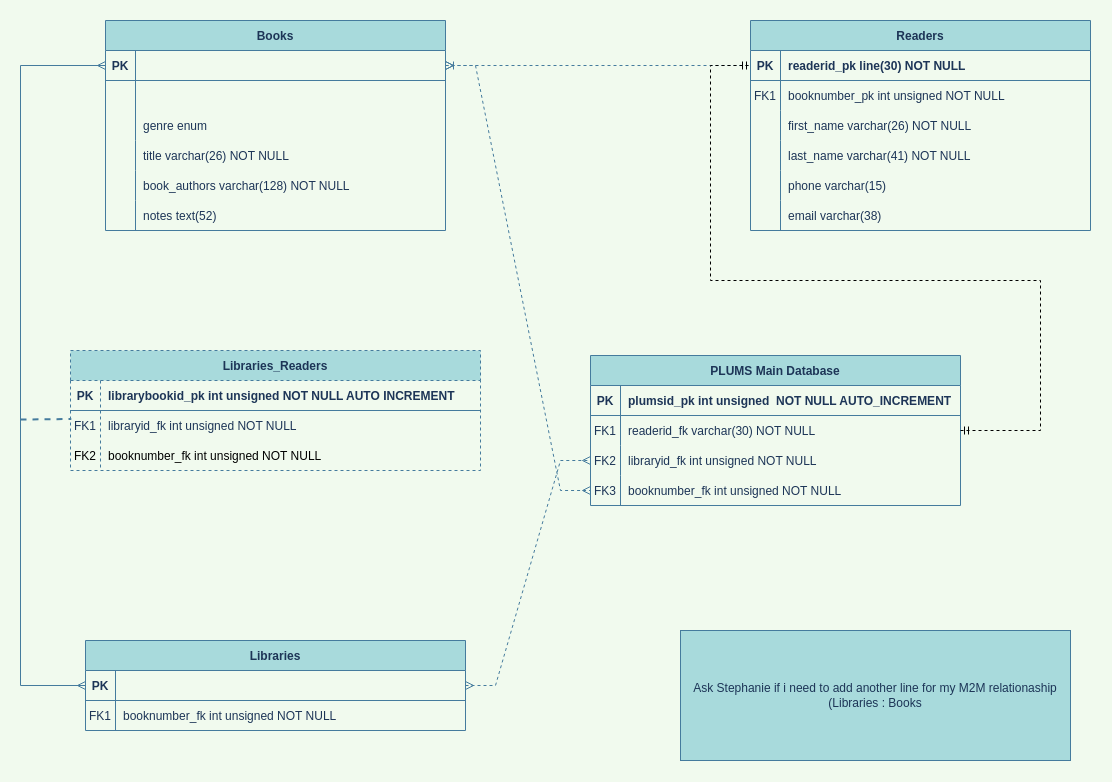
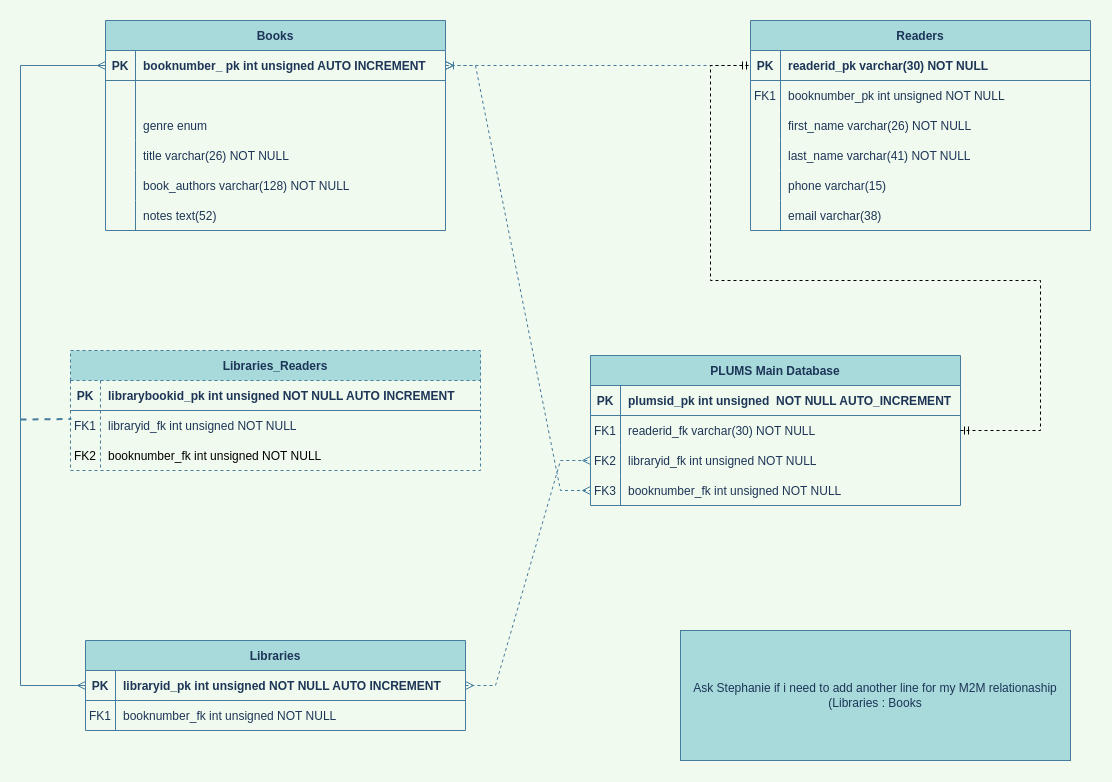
node "booknumber_ pk int unsigned AUTO INCREMENT": added
node "readerid_pk line(30) NOT NULL": label "readerid_pk line(30) NOT NULL" -> "readerid_pk varchar(30) NOT NULL"
node "libraryid_pk int unsigned NOT NULL AUTO INCREMENT": added
